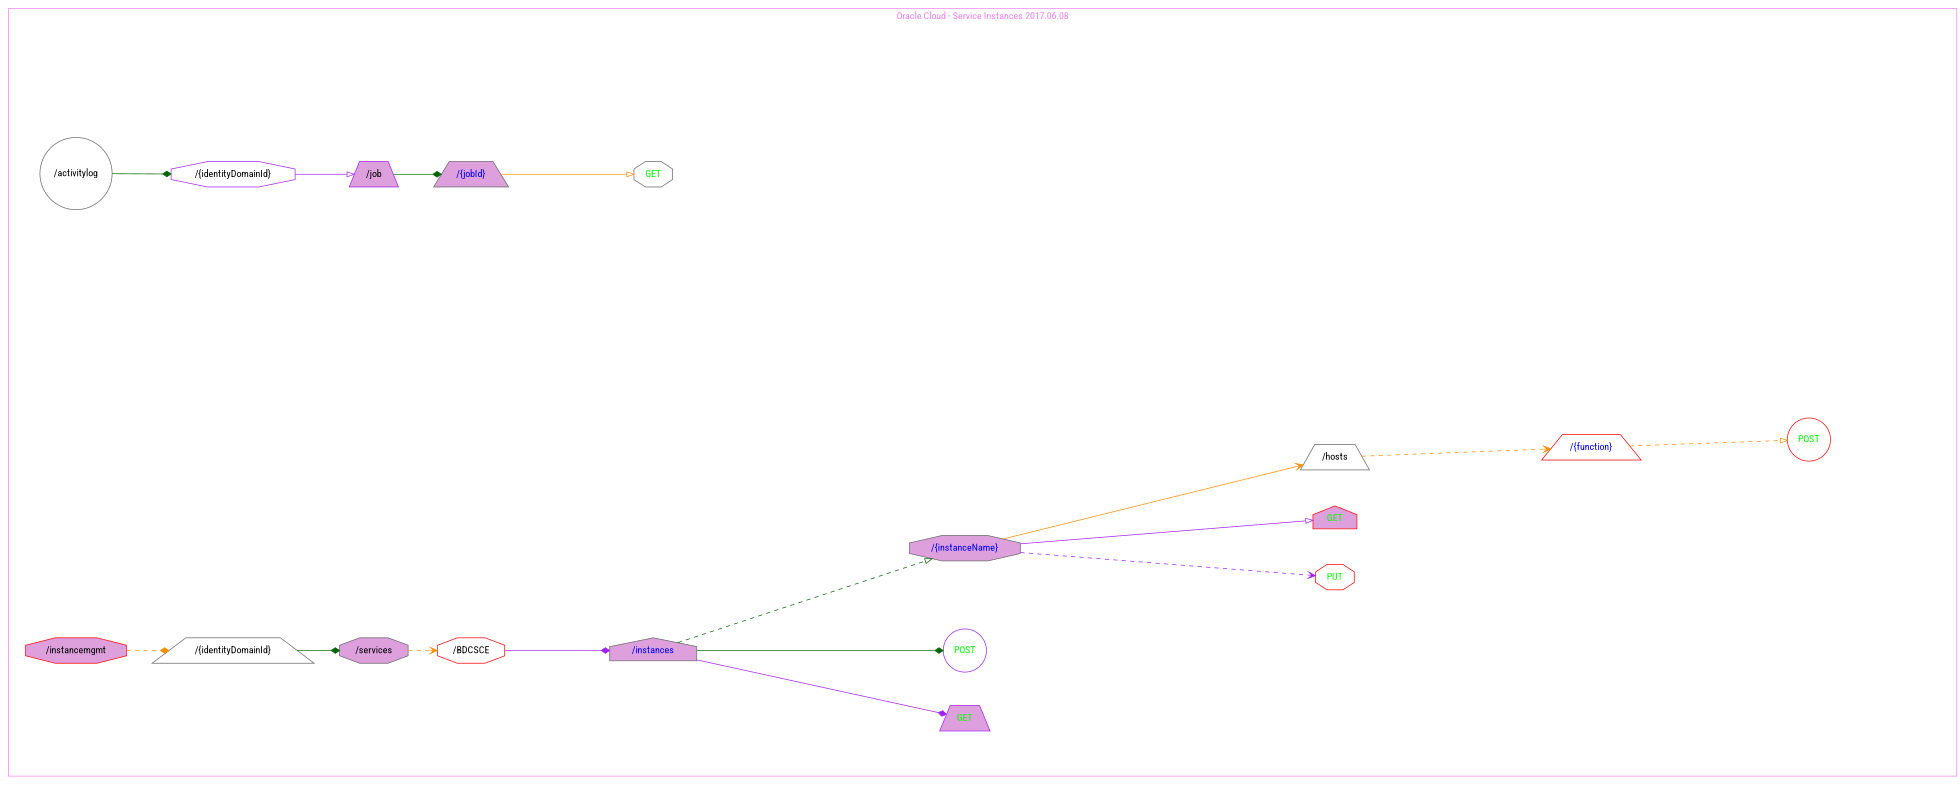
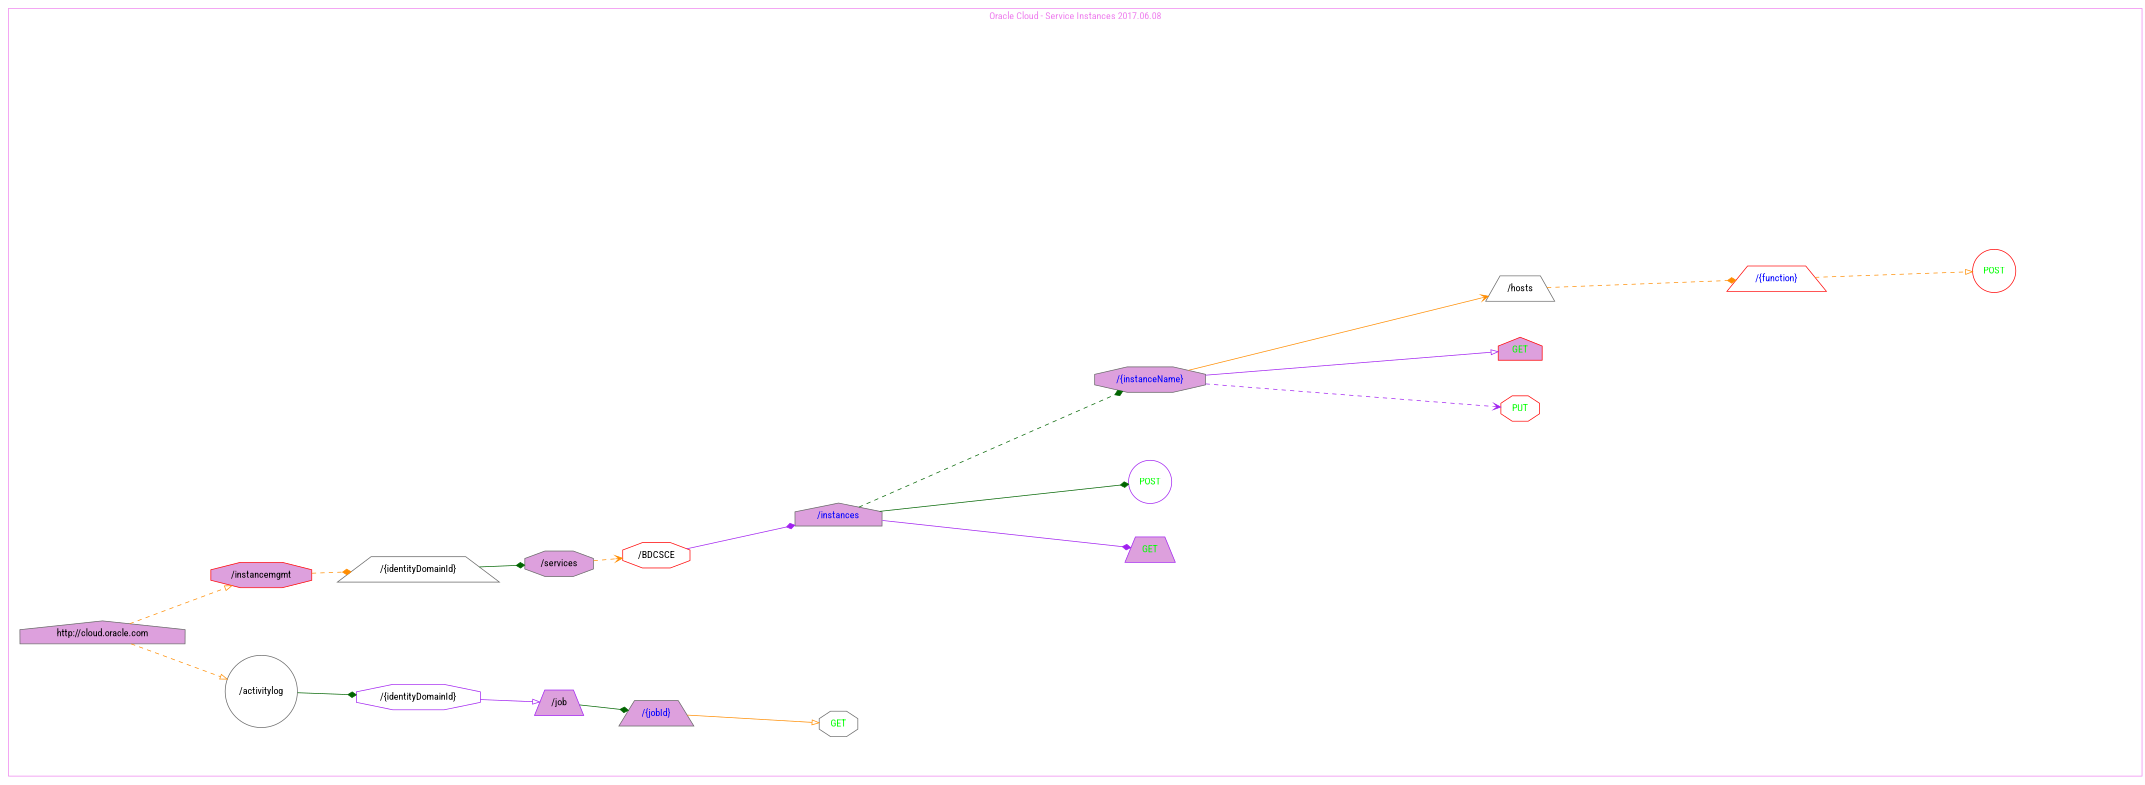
edge "/hosts" -> "/{function}": arrowhead vee -> diamond
edge "/instances" -> "/{instanceName}": arrowhead onormal -> diamond
node "http://cloud.oracle.com": added
